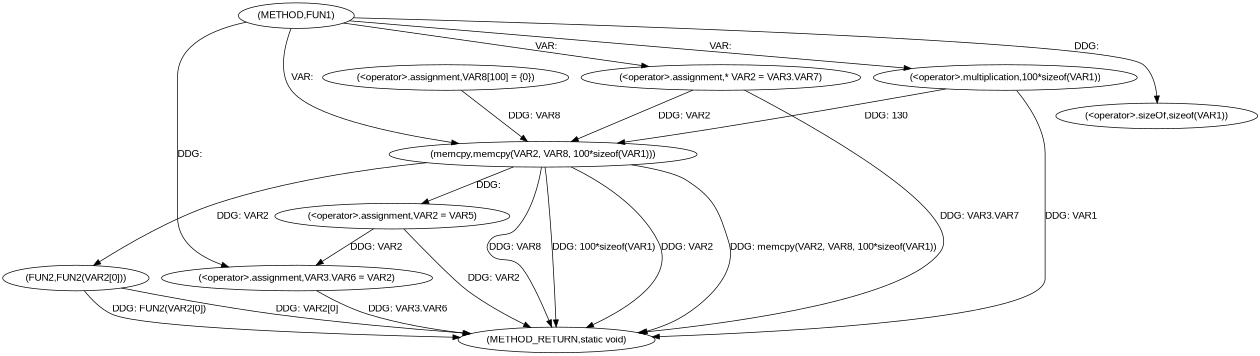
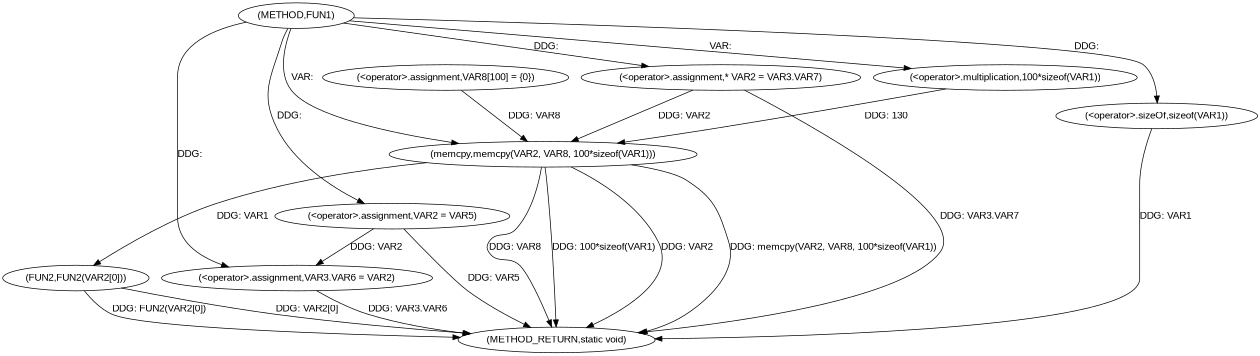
edge "(METHOD,FUN1)" -> "(<operator>.assignment,* VAR2 = VAR3.VAR7)": label "VAR: " -> "DDG: "
edge "(memcpy,memcpy(VAR2, VAR8, 100*sizeof(VAR1)))" -> "(<operator>.assignment,VAR2 = VAR5)": now "(METHOD,FUN1)" -> "(<operator>.assignment,VAR2 = VAR5)"
edge "(memcpy,memcpy(VAR2, VAR8, 100*sizeof(VAR1)))" -> "(FUN2,FUN2(VAR2[0]))": label "DDG: VAR2" -> "DDG: VAR1"
edge "(<operator>.assignment,VAR2 = VAR5)" -> "(METHOD_RETURN,static void)": label "DDG: VAR2" -> "DDG: VAR5"
edge "(<operator>.multiplication,100*sizeof(VAR1))" -> "(METHOD_RETURN,static void)": now "(<operator>.sizeOf,sizeof(VAR1))" -> "(METHOD_RETURN,static void)"
